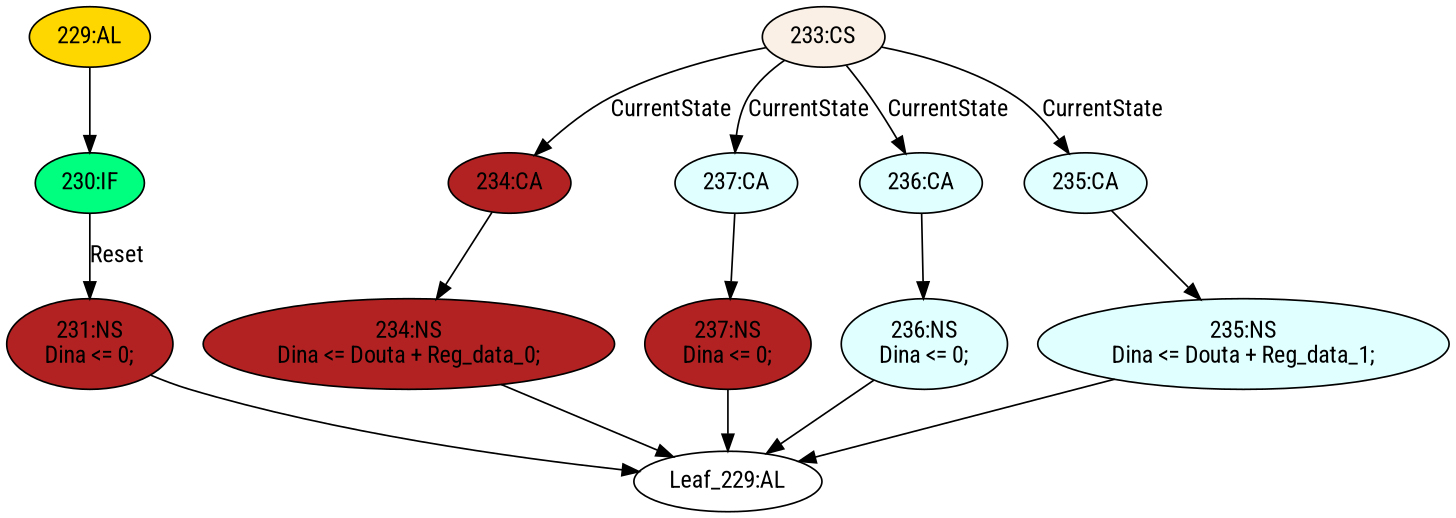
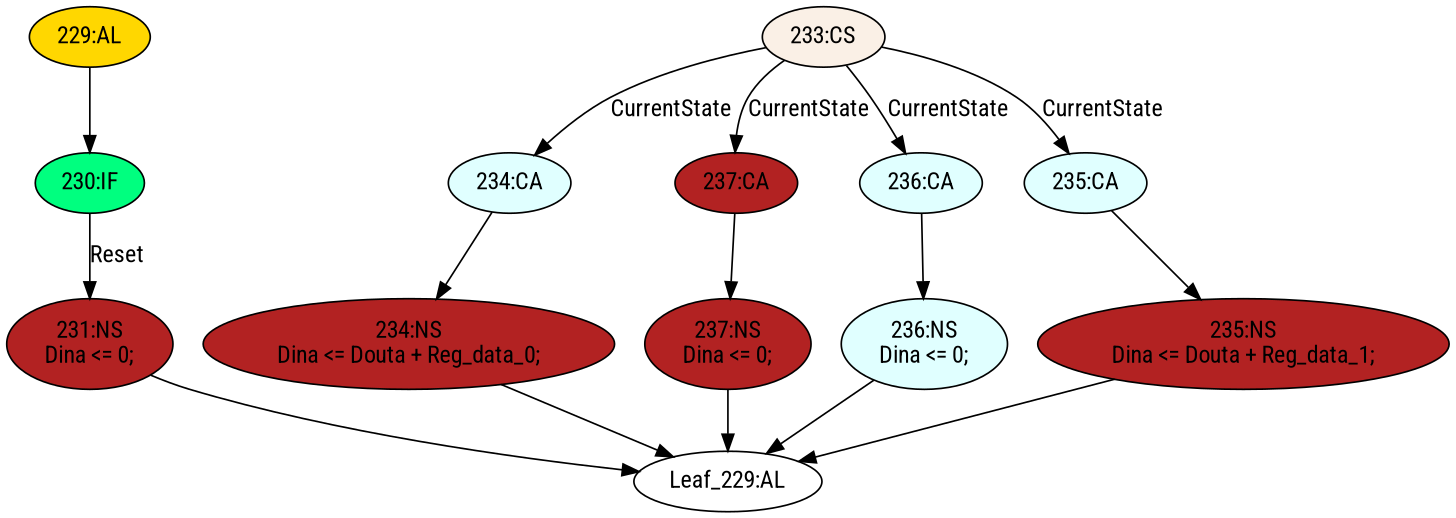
node "234:CA": fillcolor firebrick -> lightcyan
node "237:CA": fillcolor lightcyan -> firebrick
node "235:NS Dina <= Douta + Reg_data_1;": fillcolor lightcyan -> firebrick
